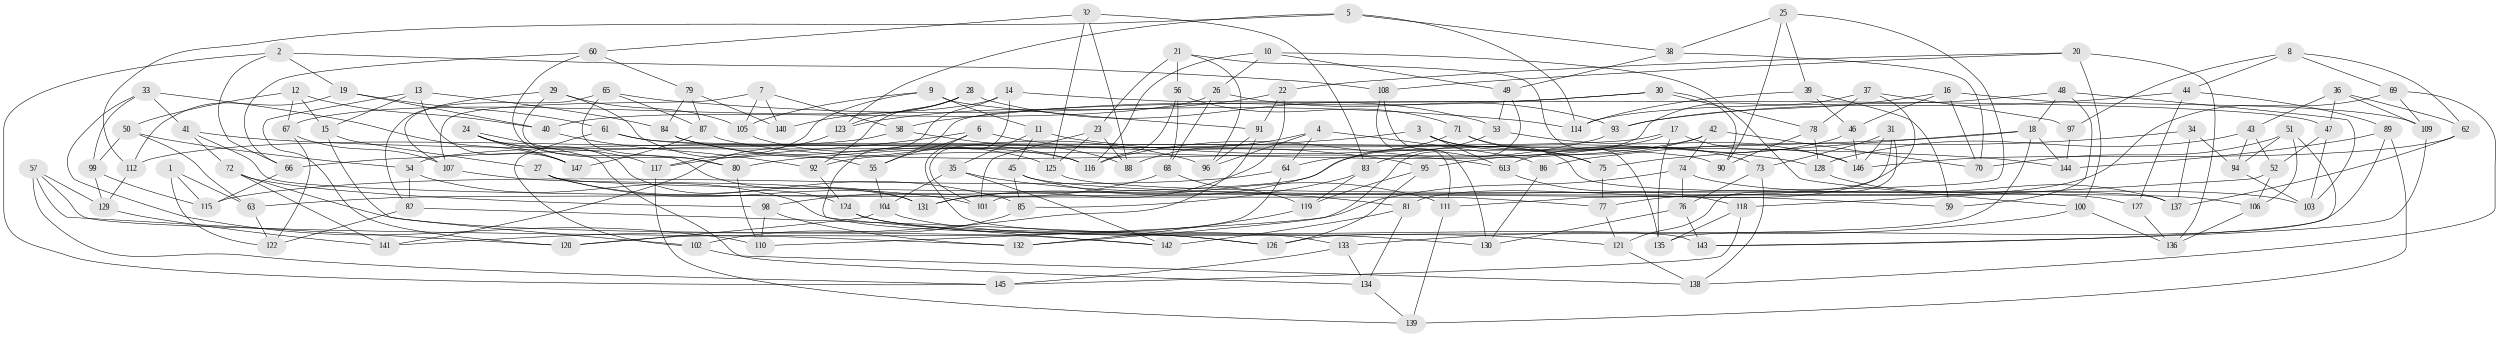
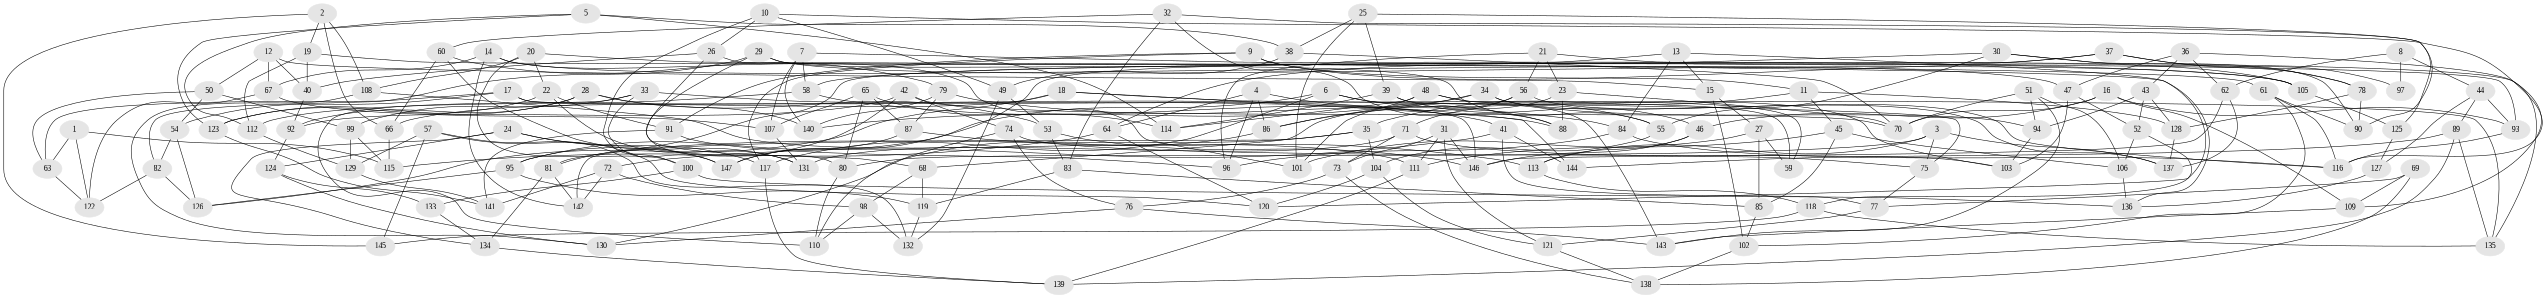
edge "8" -- "69": removed
edge "48" -- "18": now "48" -- "86"
edge "34" -- "140": added
edge "23" -- "125": now "23" -- "70"
edge "97" -- "144": removed
node "613": label "613" -> "113"
edge "133" -- "145": removed
